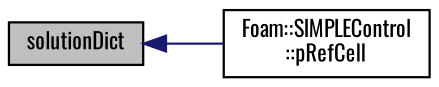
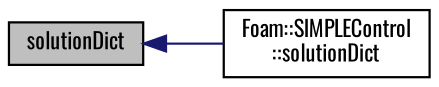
node "Foam::SIMPLEControl ::pRefCell": label "Foam::SIMPLEControl ::pRefCell" -> "Foam::SIMPLEControl ::solutionDict"
